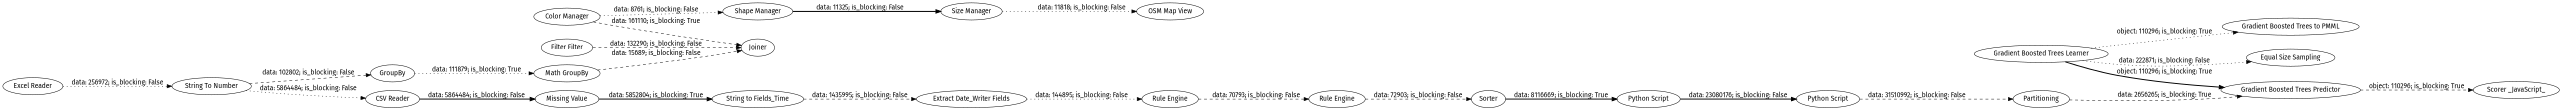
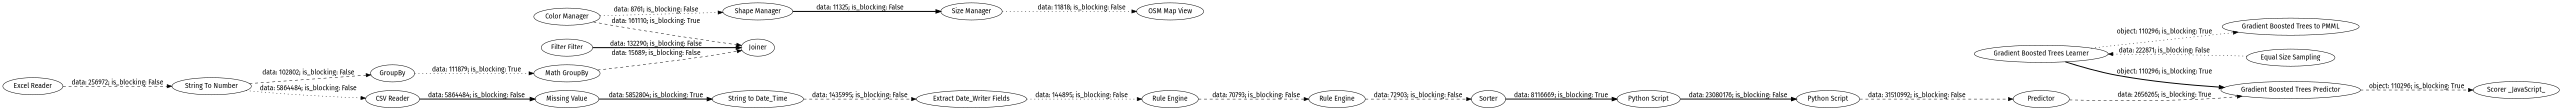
edge "Filter Filter" -> "Joiner": style dashed -> bold
edge "Gradient Boosted Trees Learner" -> "Equal Size Sampling": reversed
edge "Excel Reader" -> "String To Number": style dotted -> dashed
node "String to Fields_Time": label "String to Fields_Time" -> "String to Date_Time"
node "Partitioning": label "Partitioning" -> "Predictor"
